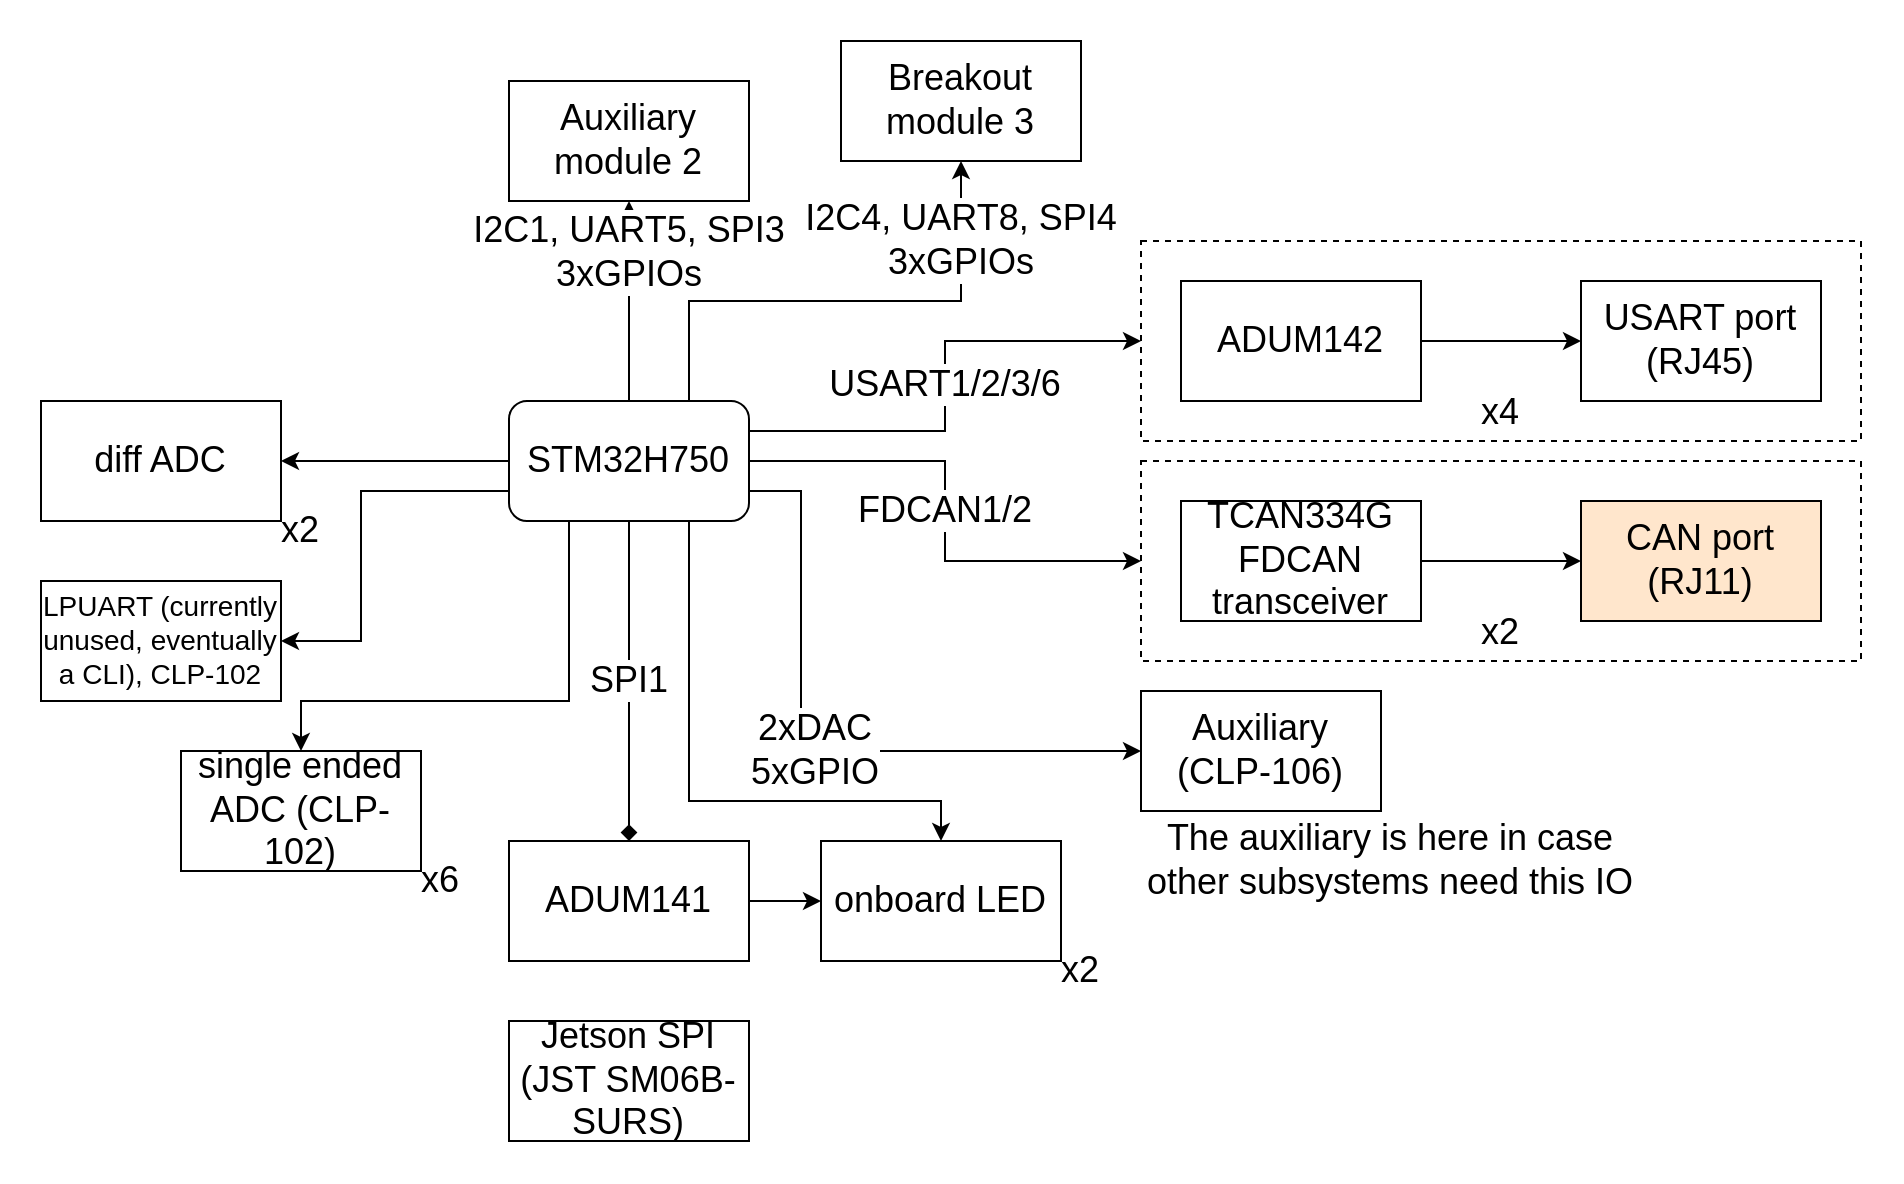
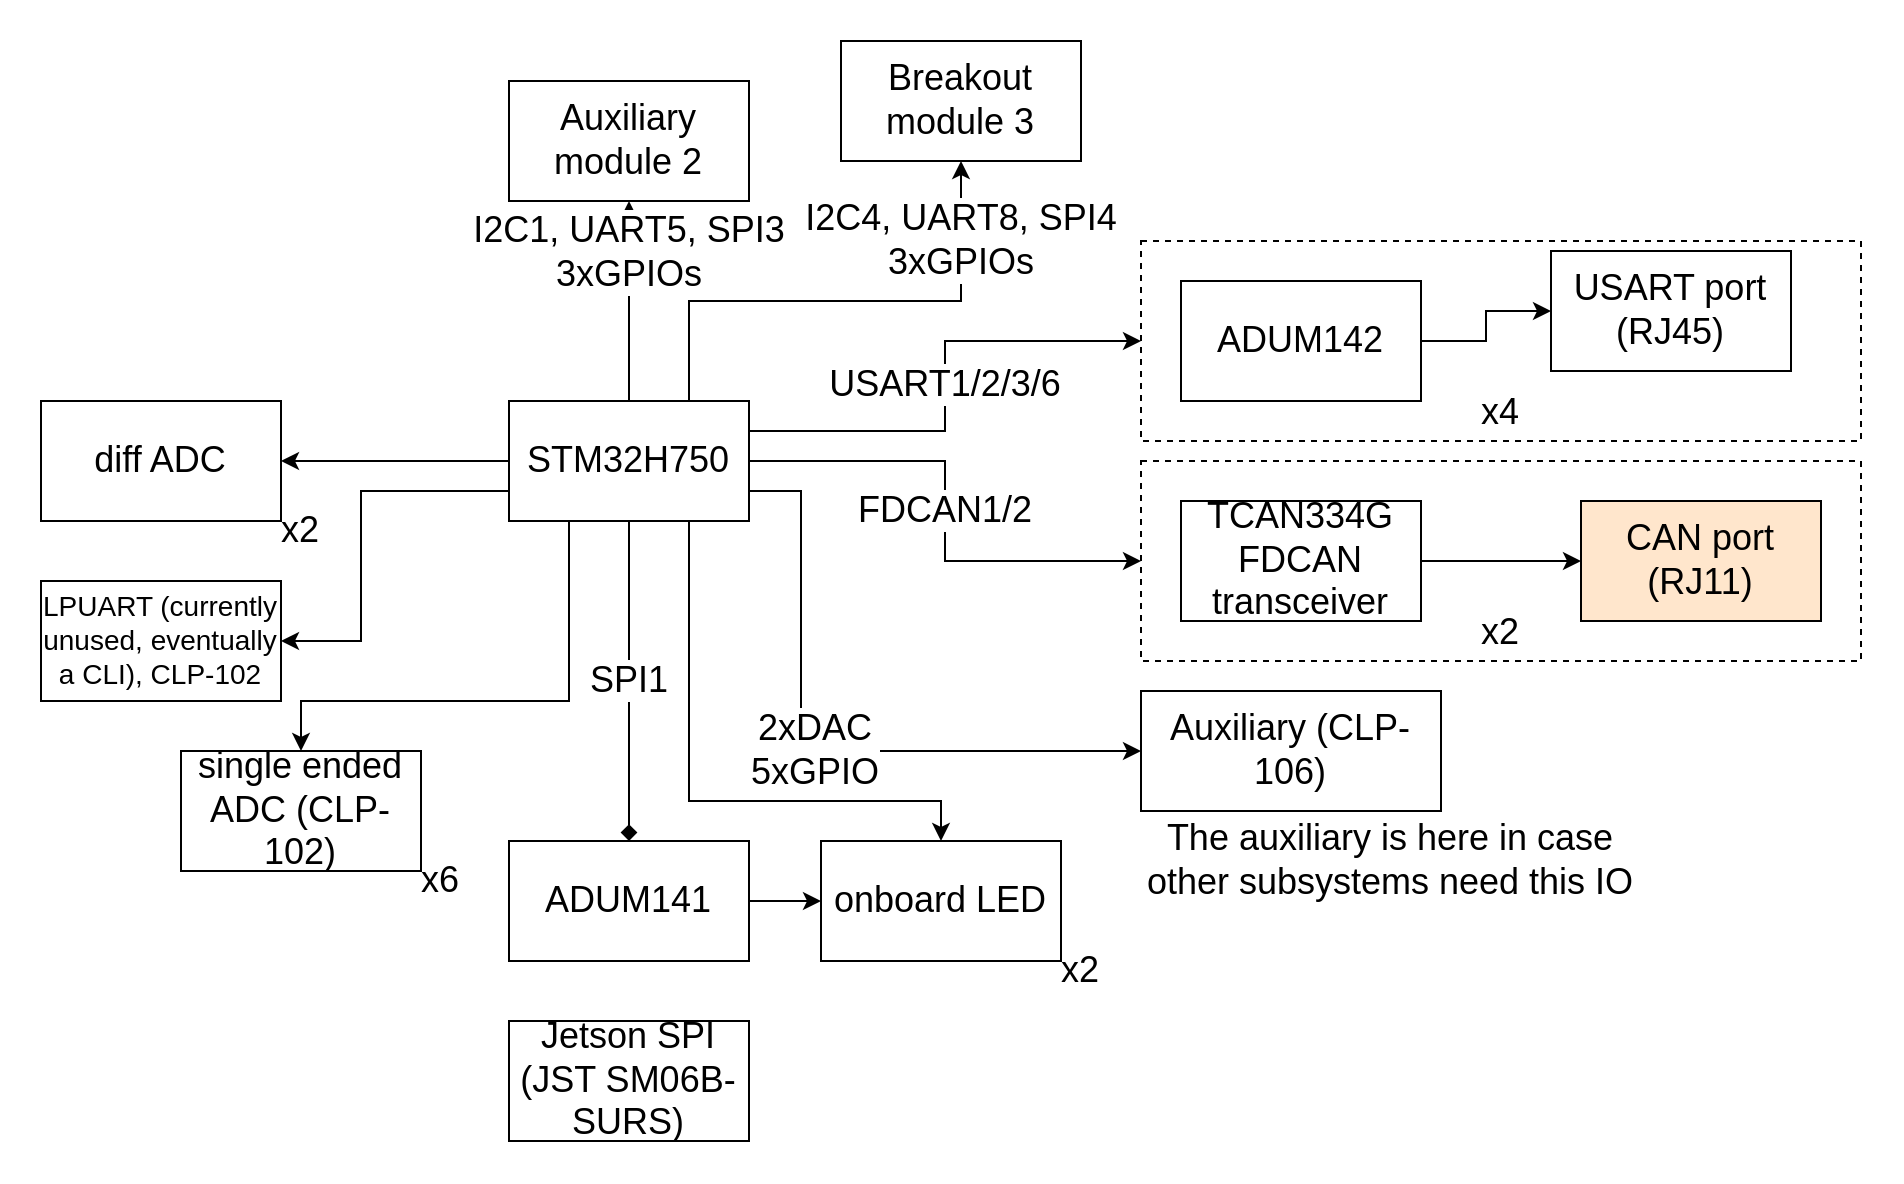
node "USART port (RJ45)": moved (1701, 341) -> (1671, 311)
node "STM32H750": shape rounded rectangle -> rectangle
node "Auxiliary (CLP-106)": size 240x120 -> 300x120
